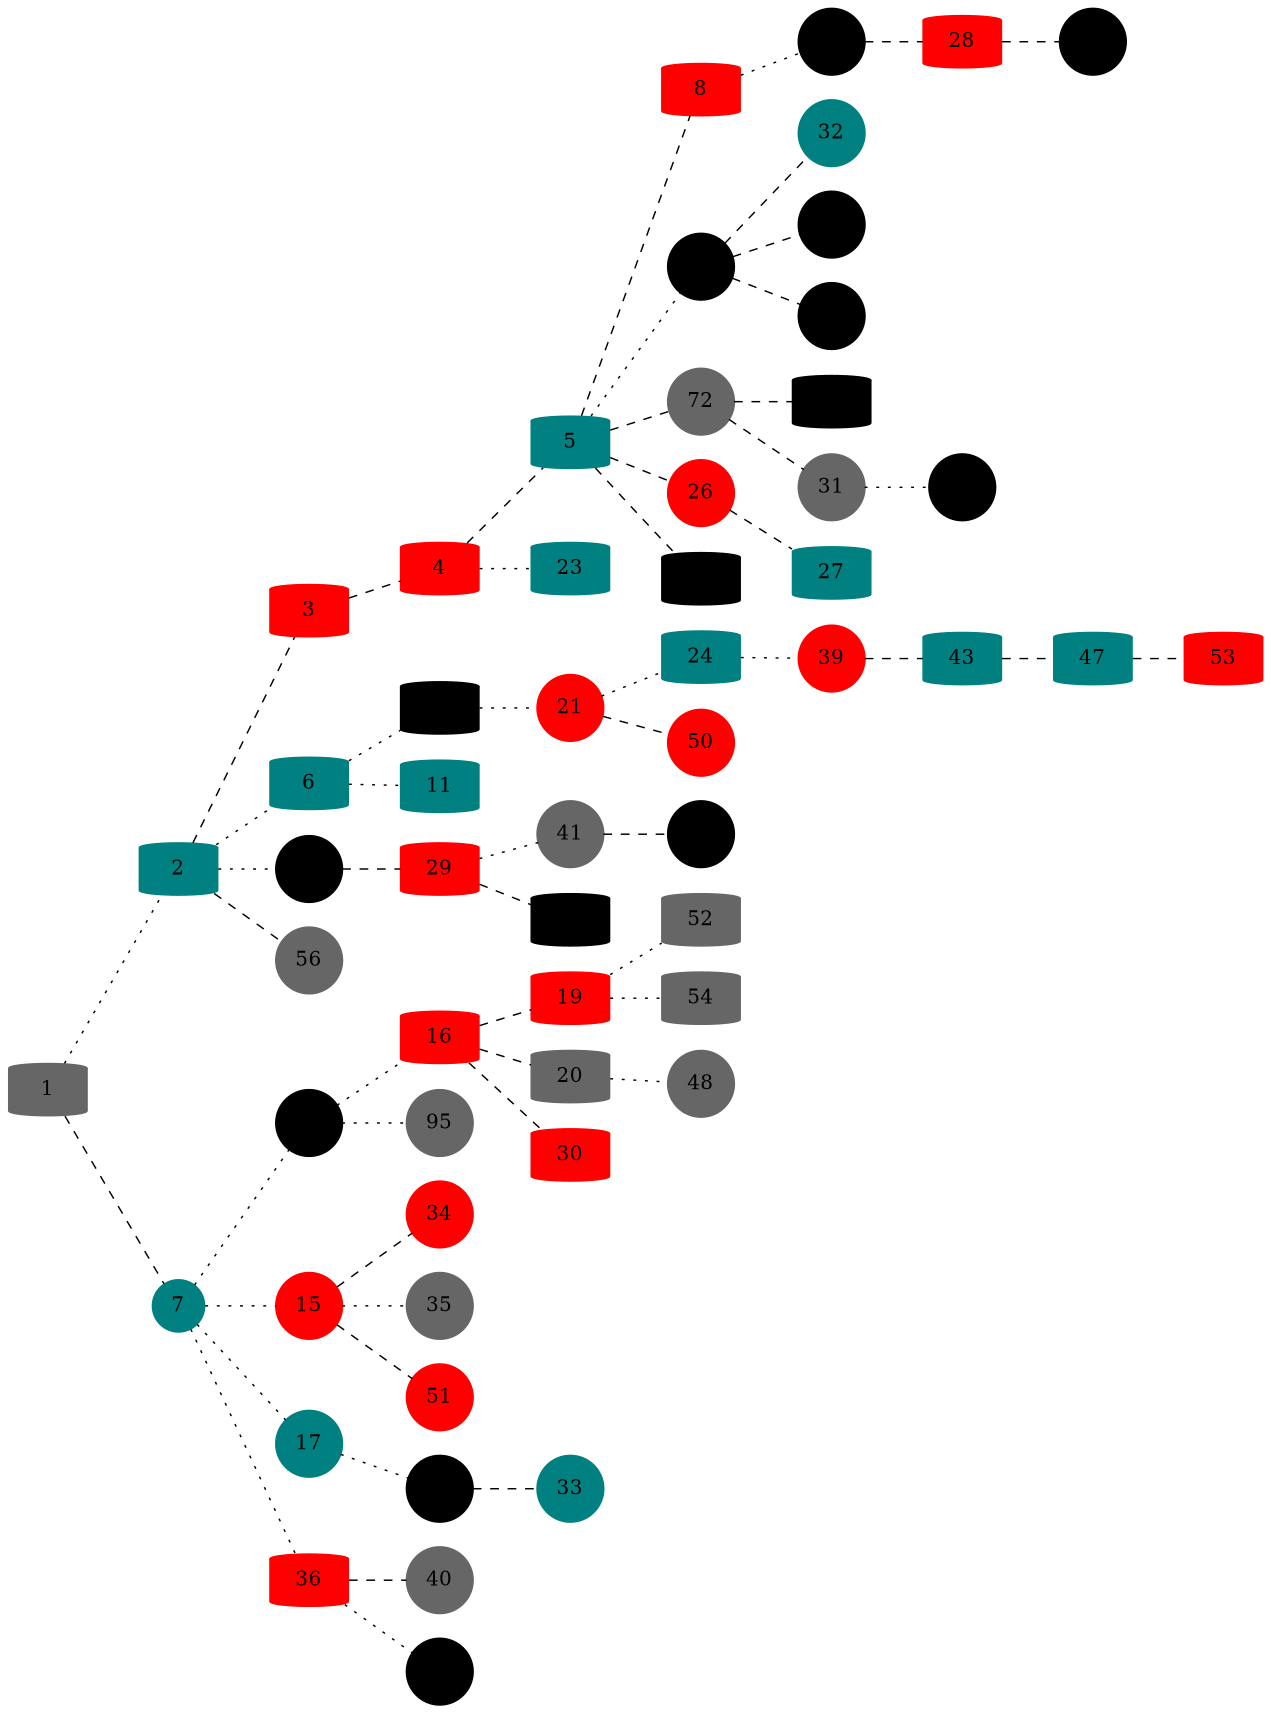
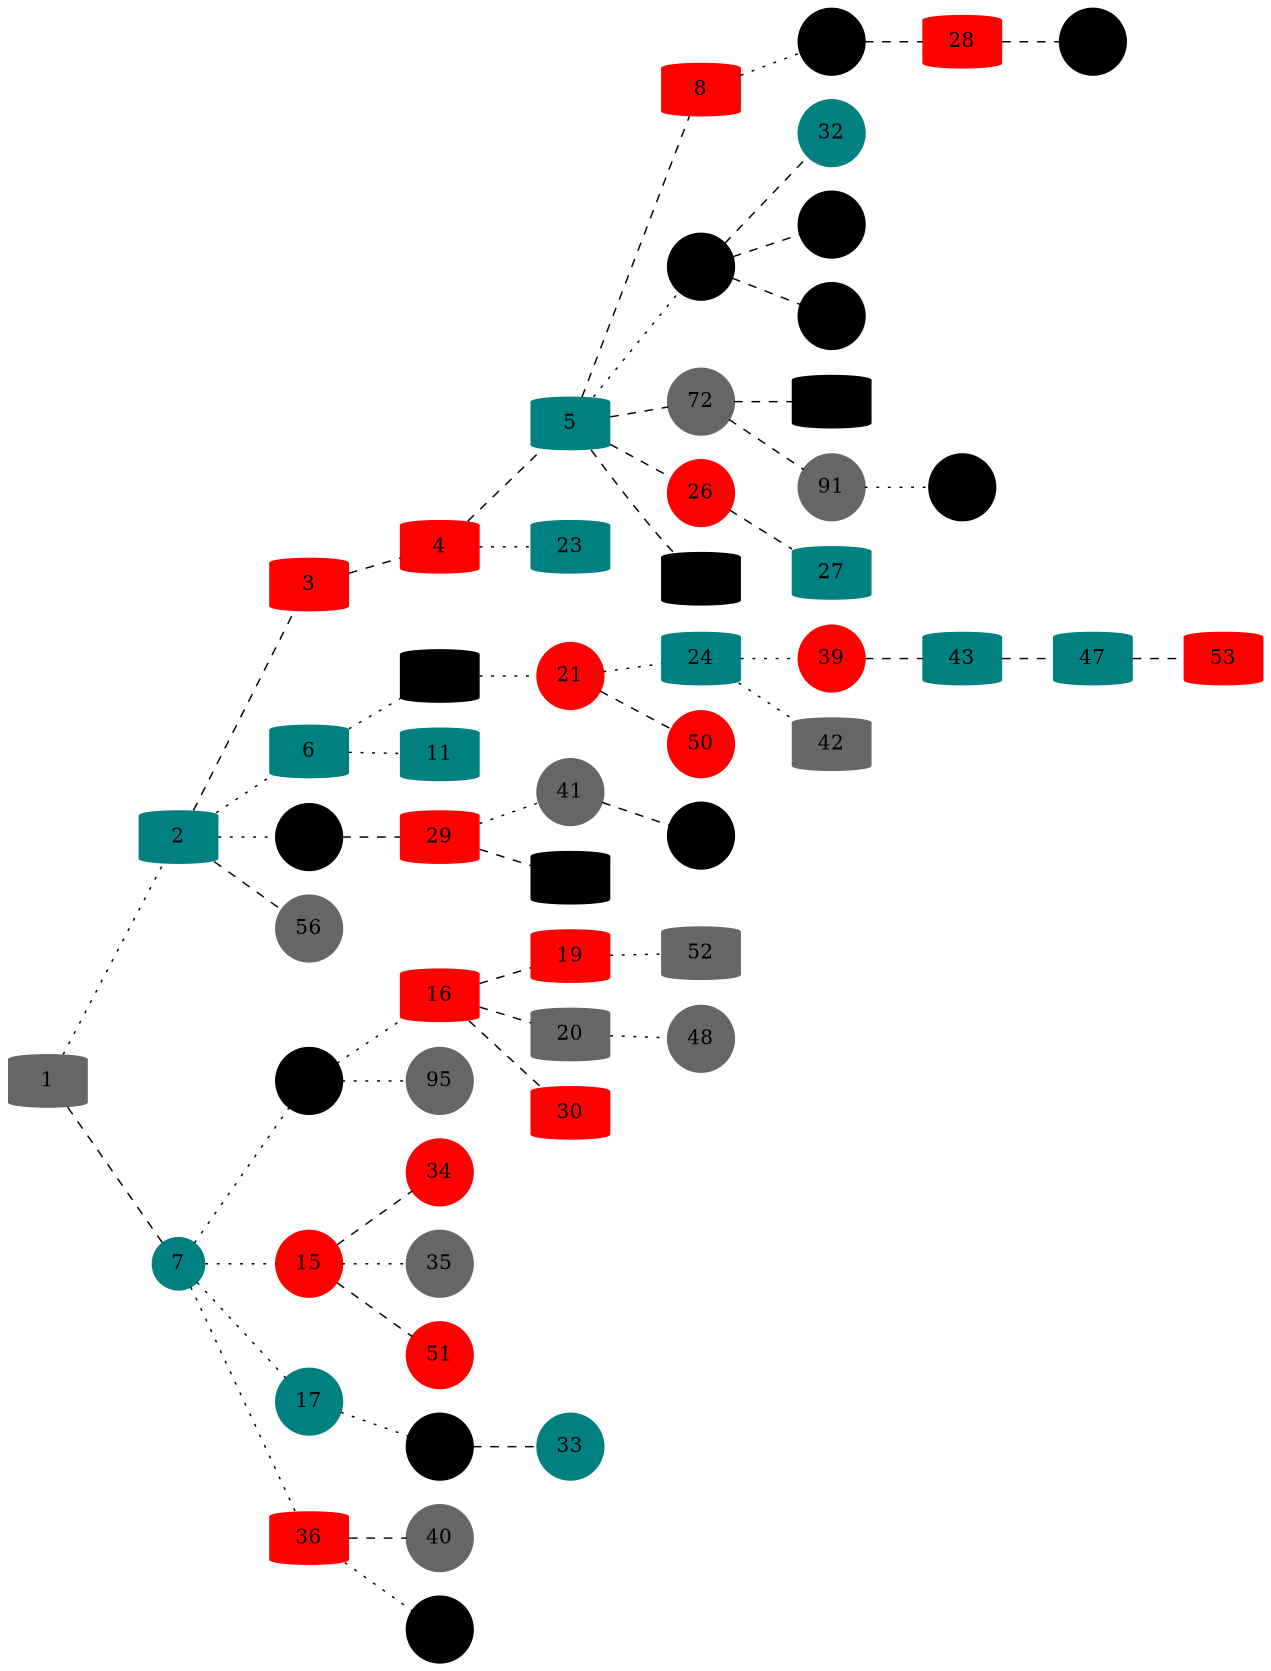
node "31": label "31" -> "91"
node "42": added
node "54": removed
